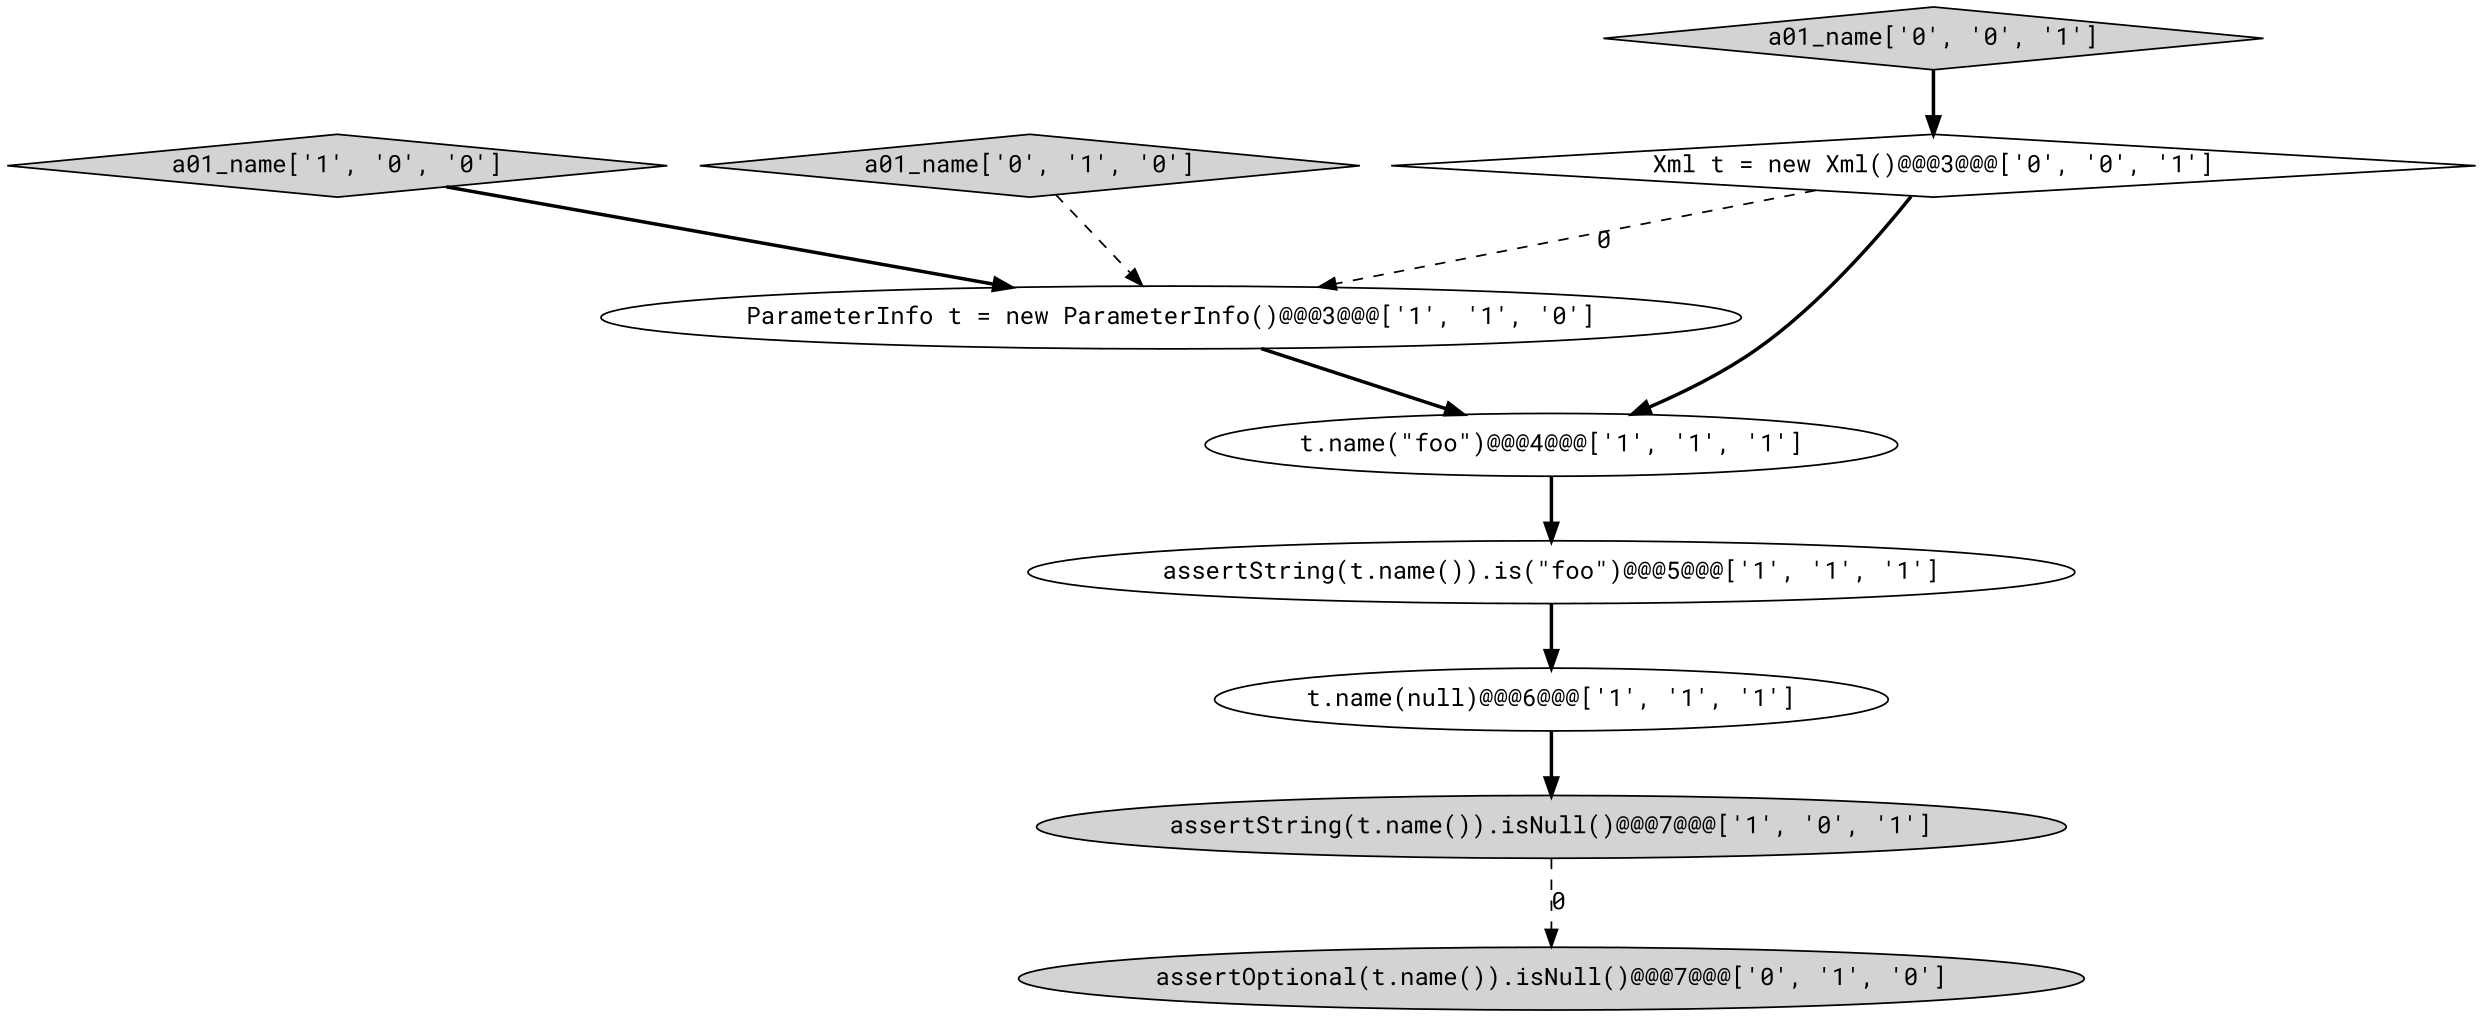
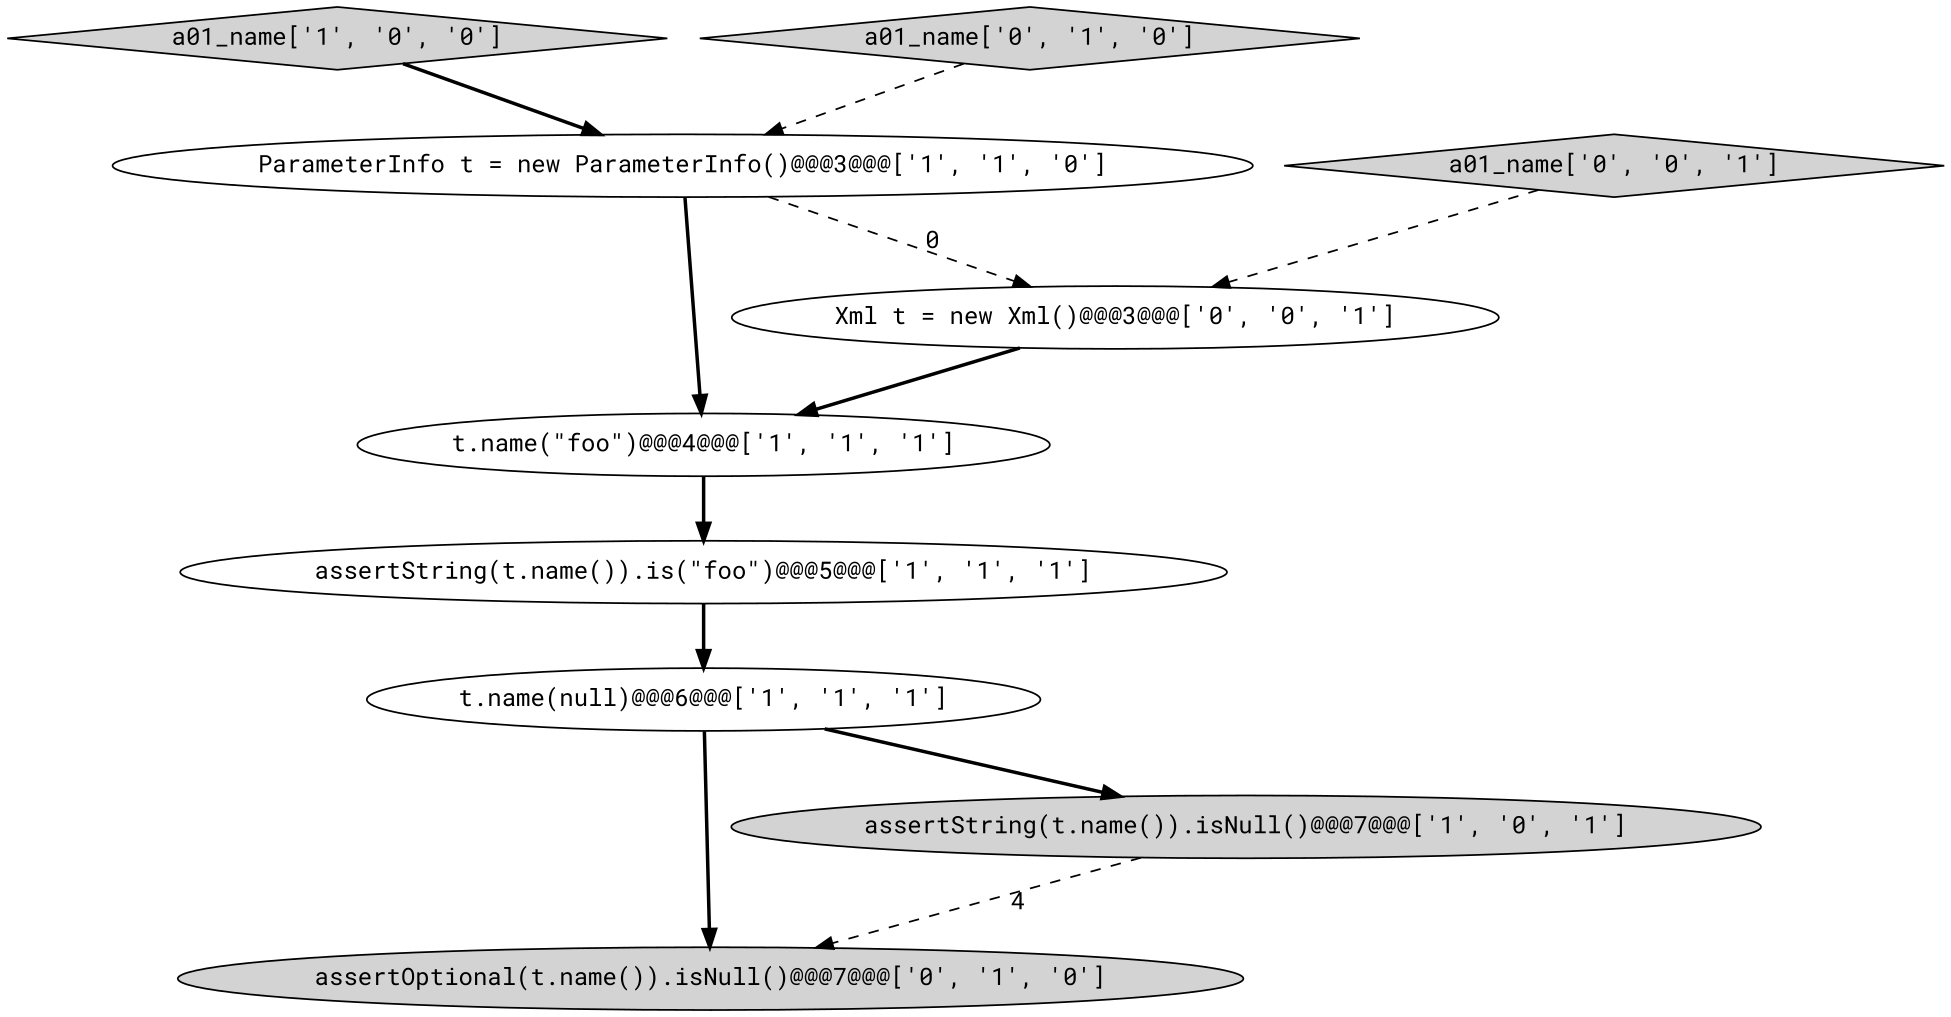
edge "a01_name['0', '0', '1']" -> "Xml t = new Xml()@@@3@@@['0', '0', '1']": style bold -> dashed
node "Xml t = new Xml()@@@3@@@['0', '0', '1']": shape diamond -> ellipse
edge "Xml t = new Xml()@@@3@@@['0', '0', '1']" -> "ParameterInfo t = new ParameterInfo()@@@3@@@['1', '1', '0']": reversed
edge "t.name(null)@@@6@@@['1', '1', '1']" -> "assertOptional(t.name()).isNull()@@@7@@@['0', '1', '0']": added
edge "assertString(t.name()).isNull()@@@7@@@['1', '0', '1']" -> "assertOptional(t.name()).isNull()@@@7@@@['0', '1', '0']": label "0" -> "4"
